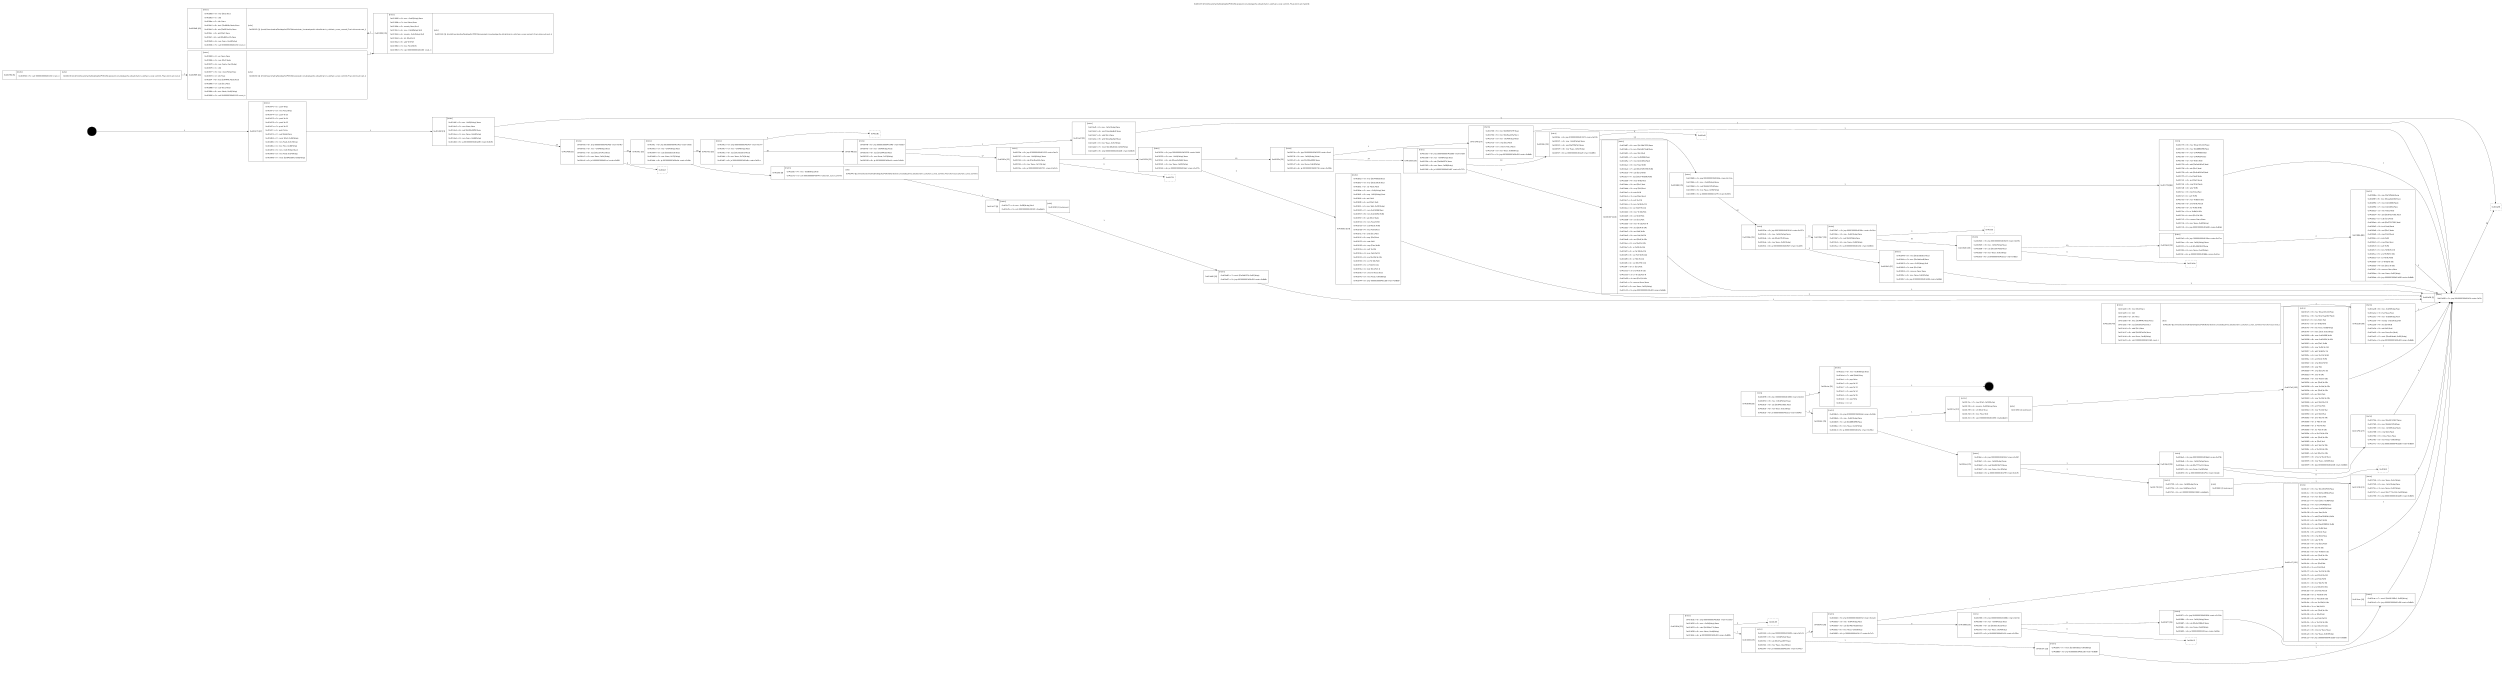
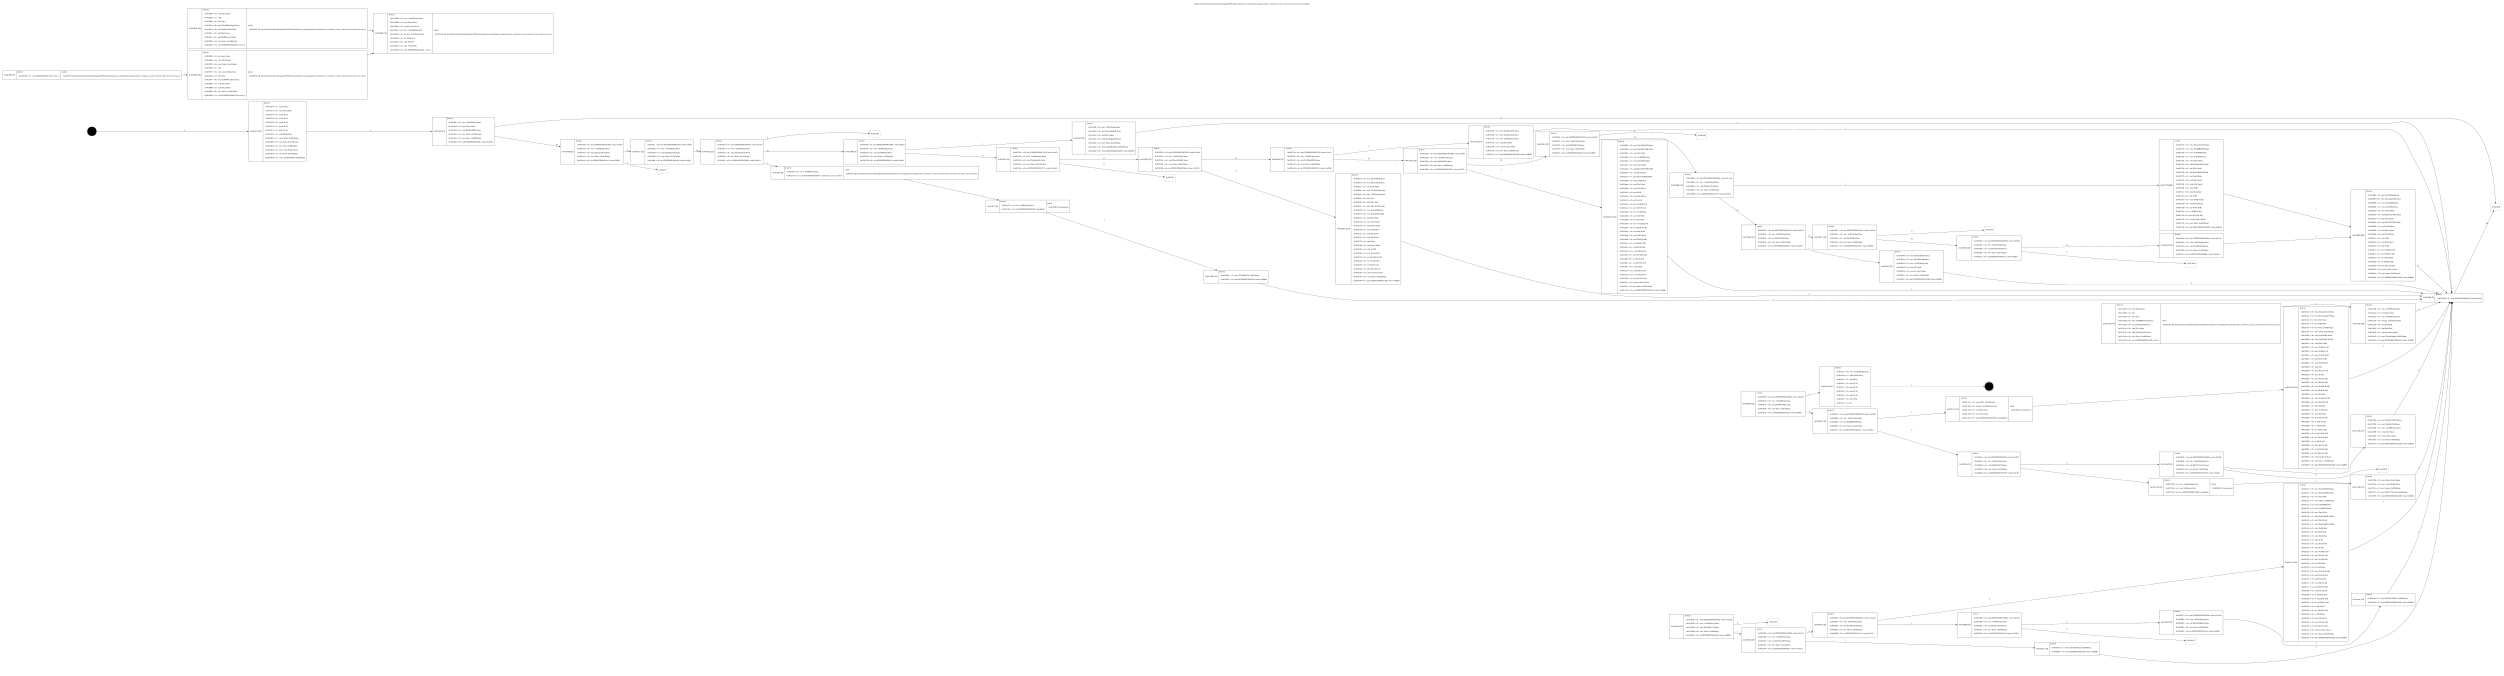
edge "0x401995 [35]" -> "0x4019b8 [40]": reversed
edge "0x401776 [88]" -> "0x401d28 [5]": now "0x401776 [88]" -> "0x40188a [88]"
edge "0x4014cc [22]" -> "0x401a6e [9]": now "0x4014e2 [22]" -> "0x401a6e [9]"
